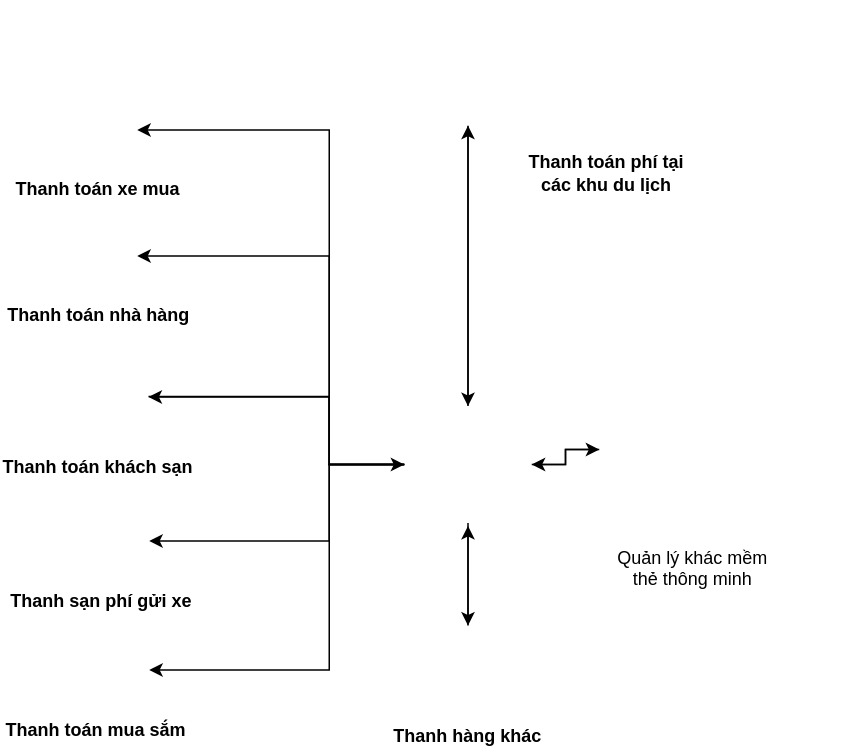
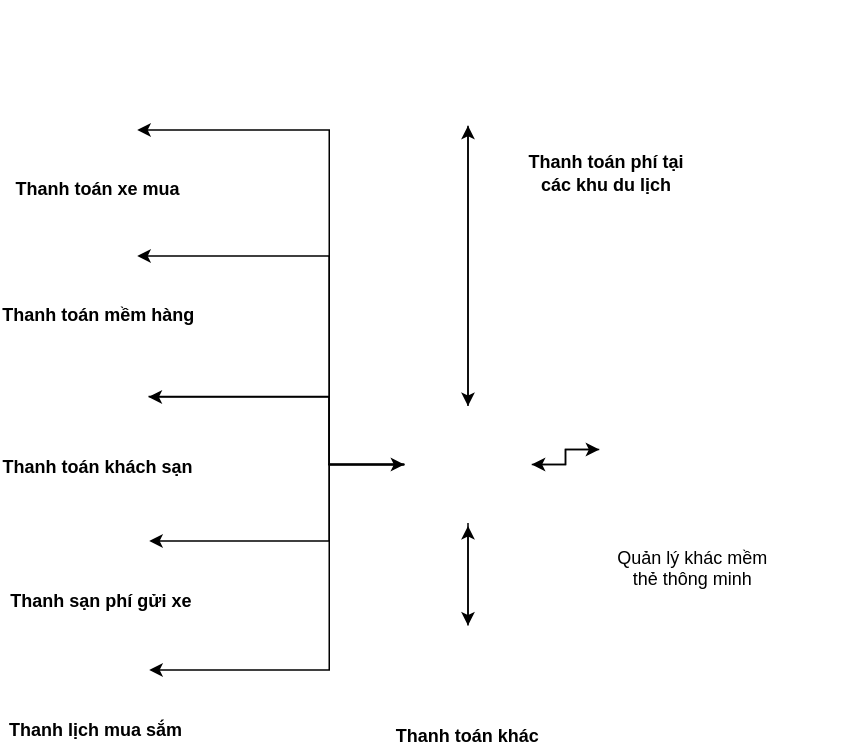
node "Thanh toán nhà hàng": label "Thanh toán nhà hàng" -> "Thanh toán mềm hàng"
node "Thanh toán mua sắm": label "Thanh toán mua sắm" -> "Thanh lịch mua sắm"
node "Thanh hàng khác": label "Thanh hàng khác" -> "Thanh toán khác"
